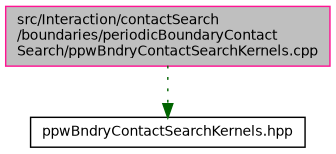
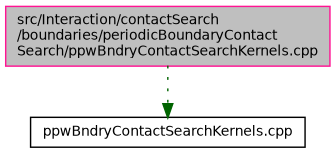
node "ppwBndryContactSearchKernels.hpp": label "ppwBndryContactSearchKernels.hpp" -> "ppwBndryContactSearchKernels.cpp"
